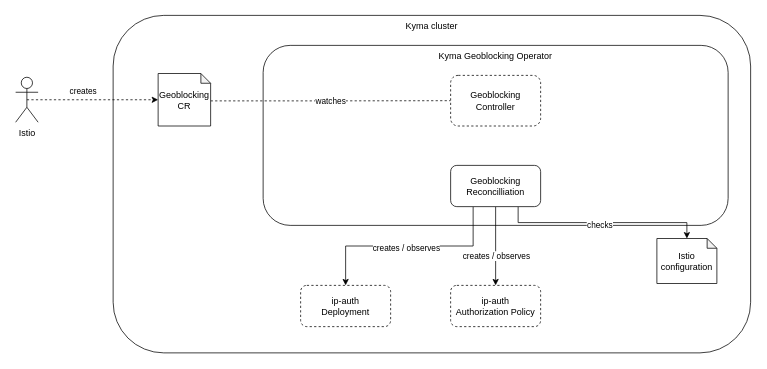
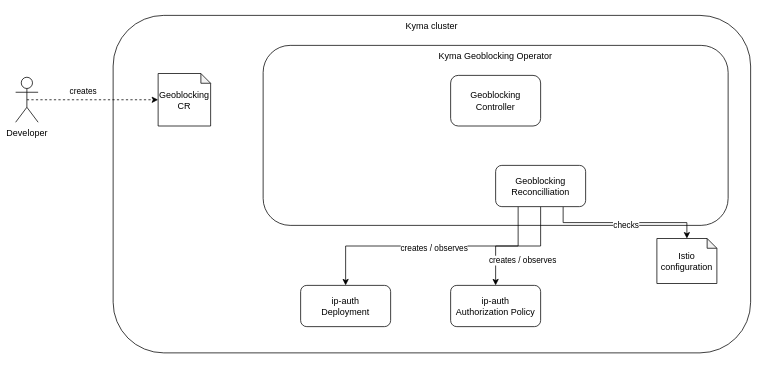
edge "Geoblocking CR" -- "Geoblocking Controller": removed, label "watches"
node "Geoblocking Controller": style dashed -> solid
node "Istio": label "Istio" -> "Developer"
node "Geoblocking Reconcilliation": moved (495, 186) -> (540, 186)
node "ip-auth Deployment": style dashed -> solid
node "ip-auth Authorization Policy": style dashed -> solid
